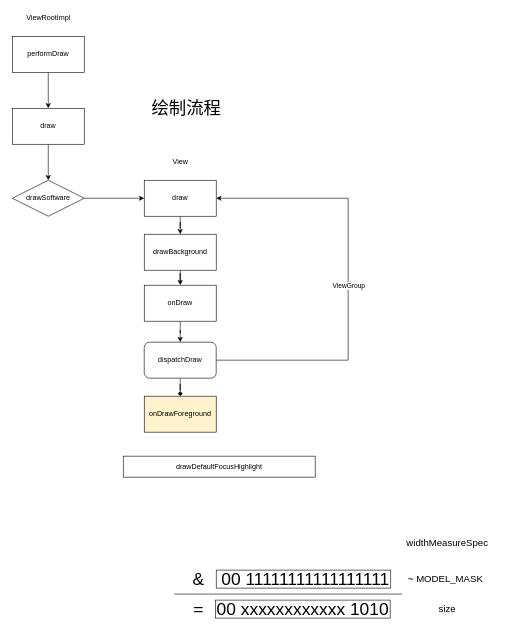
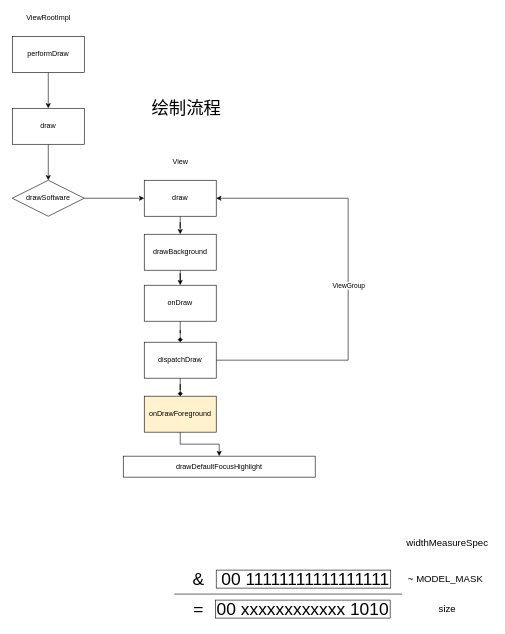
edge "onDraw" -> "dispatchDraw": arrowhead classic -> diamond
node "dispatchDraw": shape rounded rectangle -> rectangle
edge "onDrawForeground" -> "drawDefaultFocusHighlight": added
